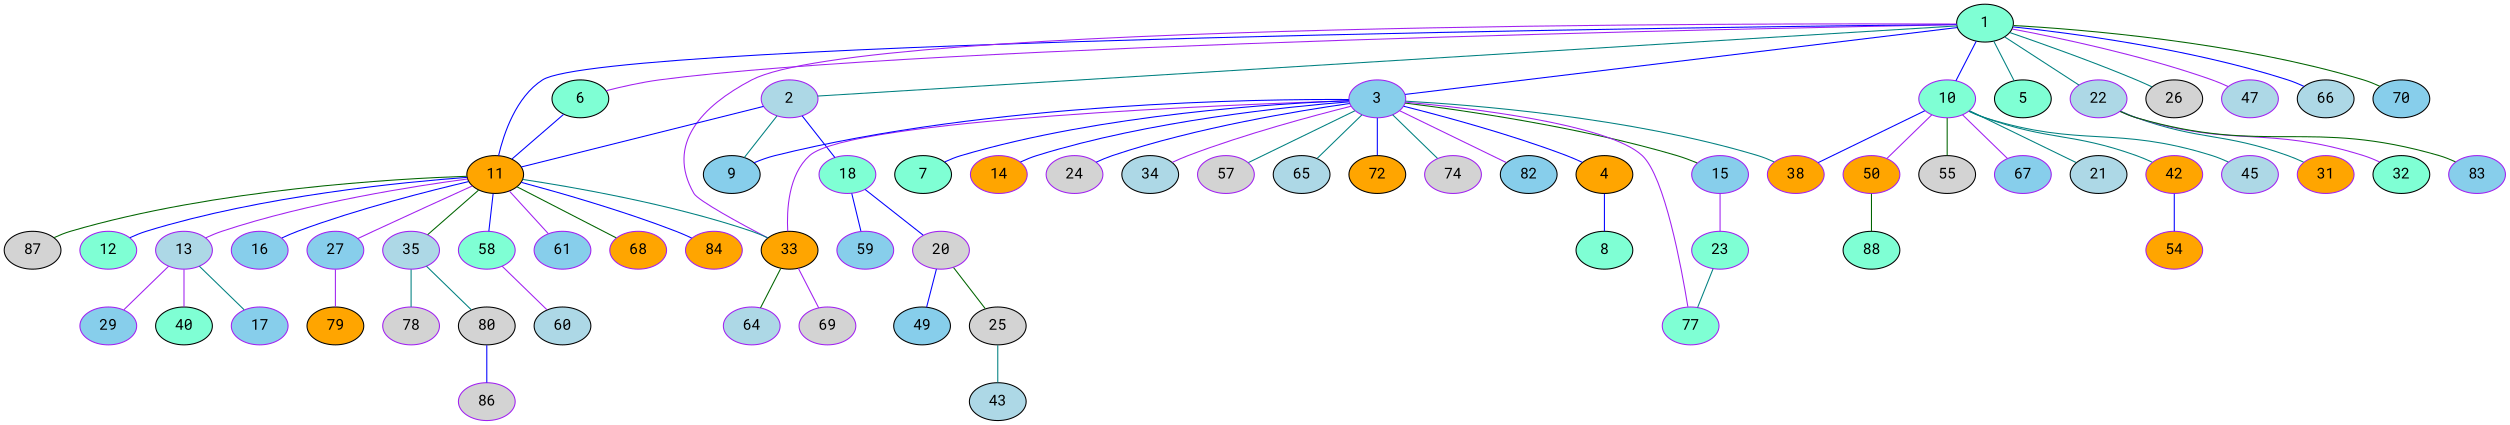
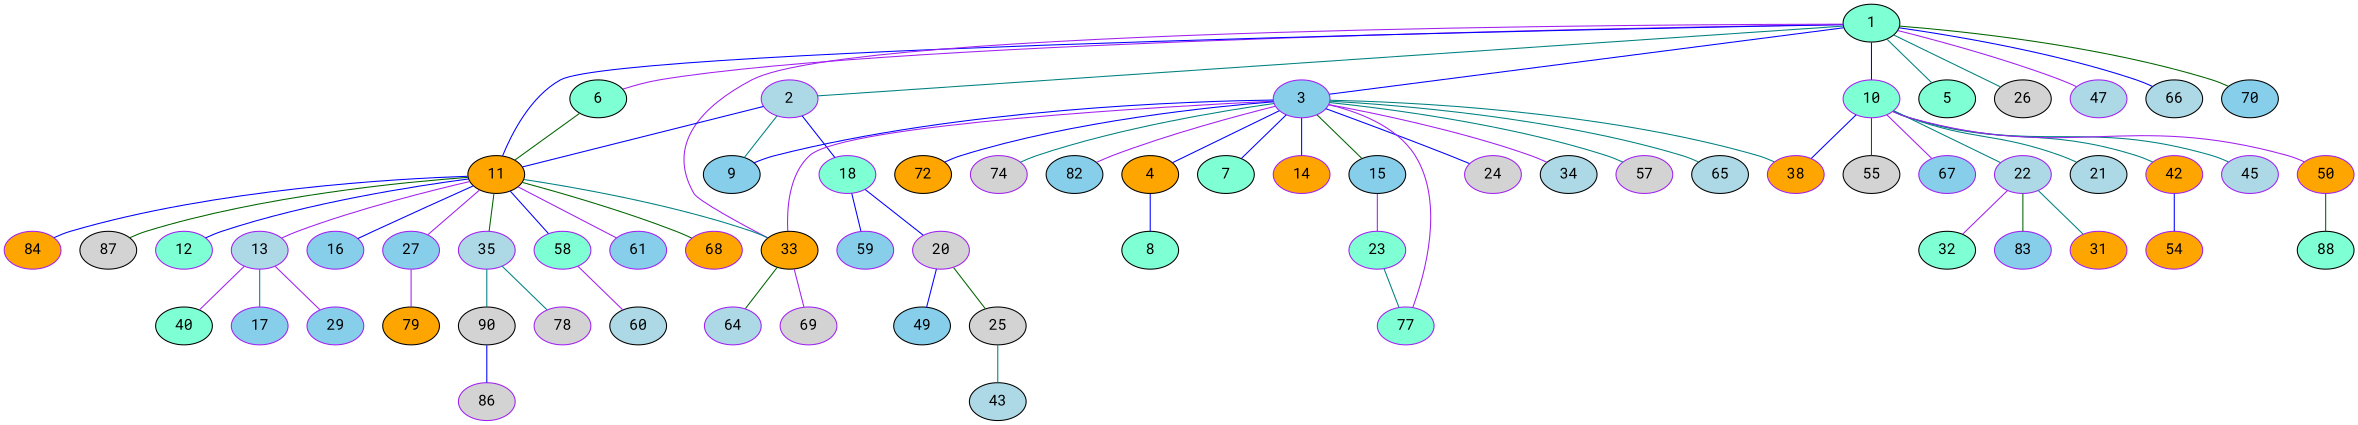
edge "1" -- "22": now "10" -- "22"
edge "6" -- "11": color blue -> darkgreen
node "15": color purple -> black
node "80": label "80" -> "90"
